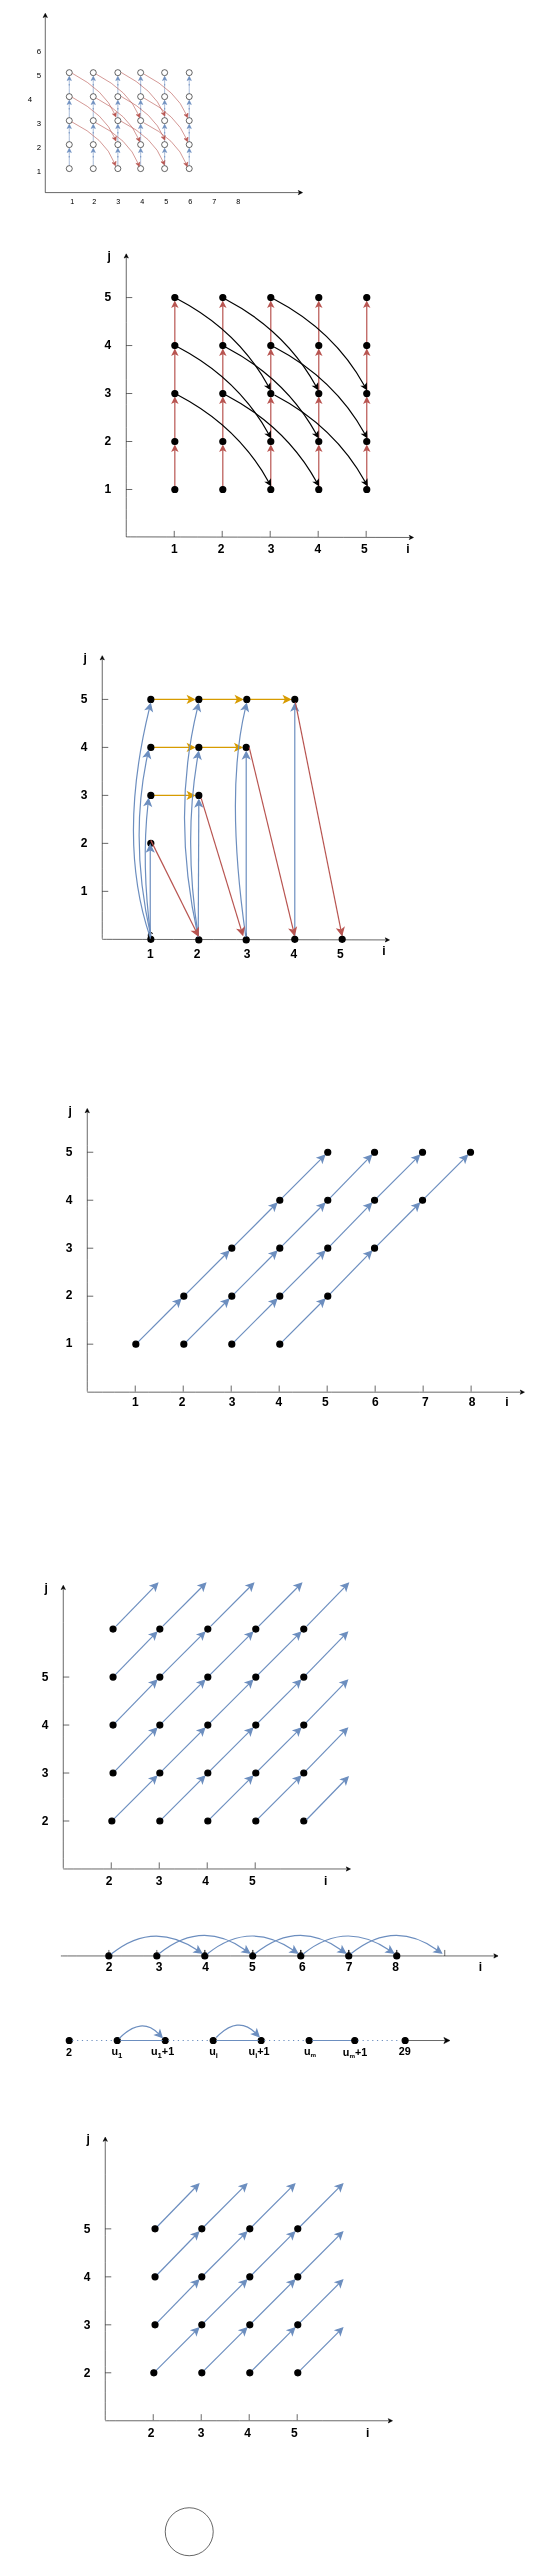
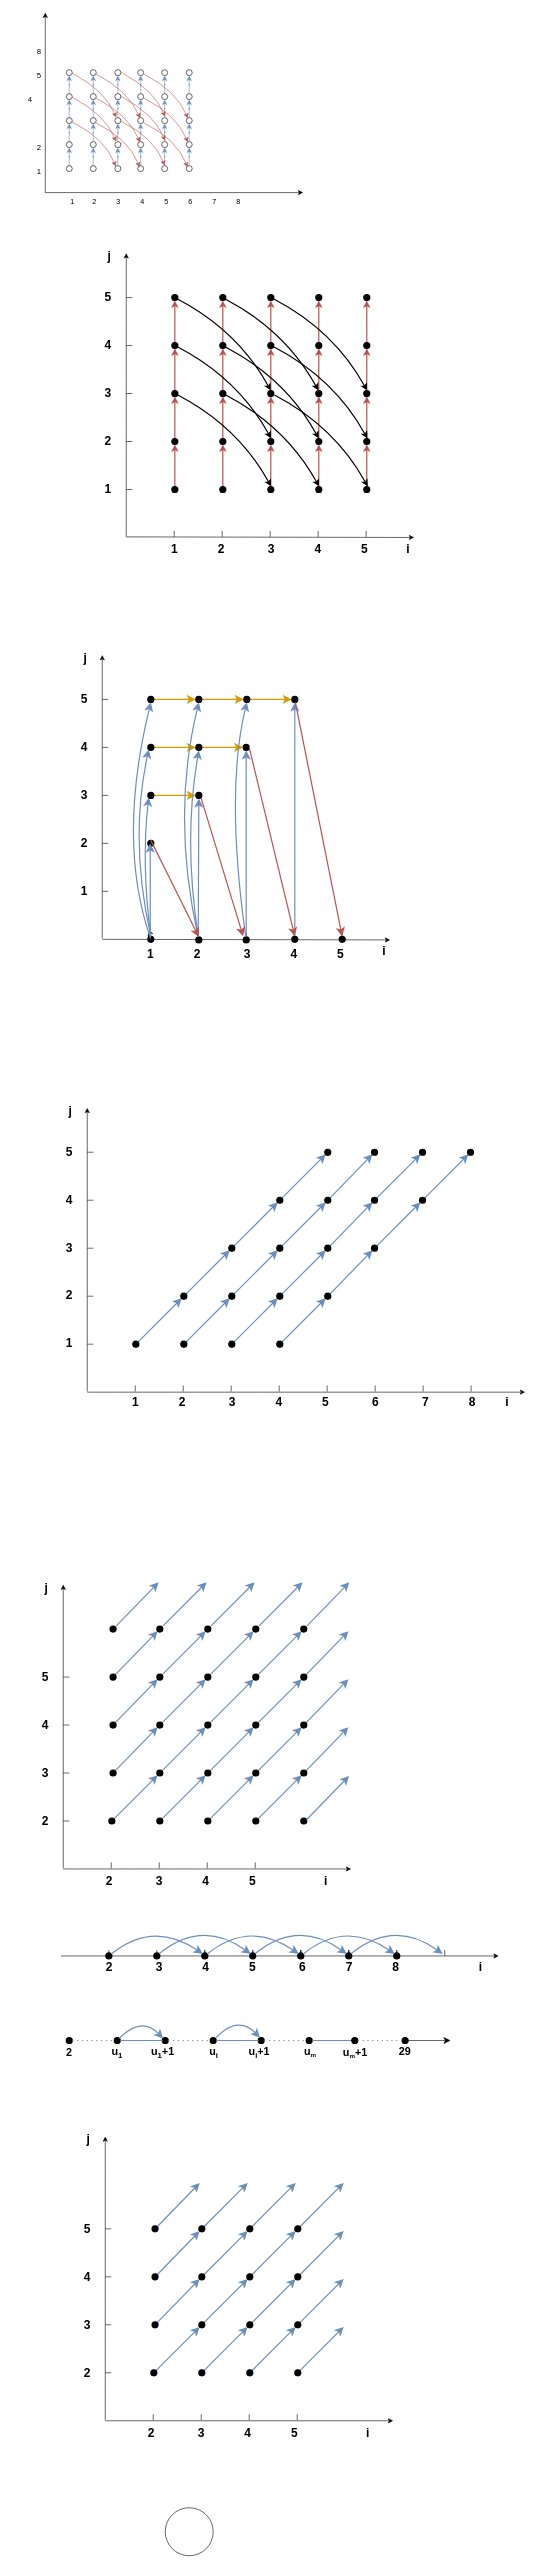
node "6": label "6" -> "8"
node "3": removed
